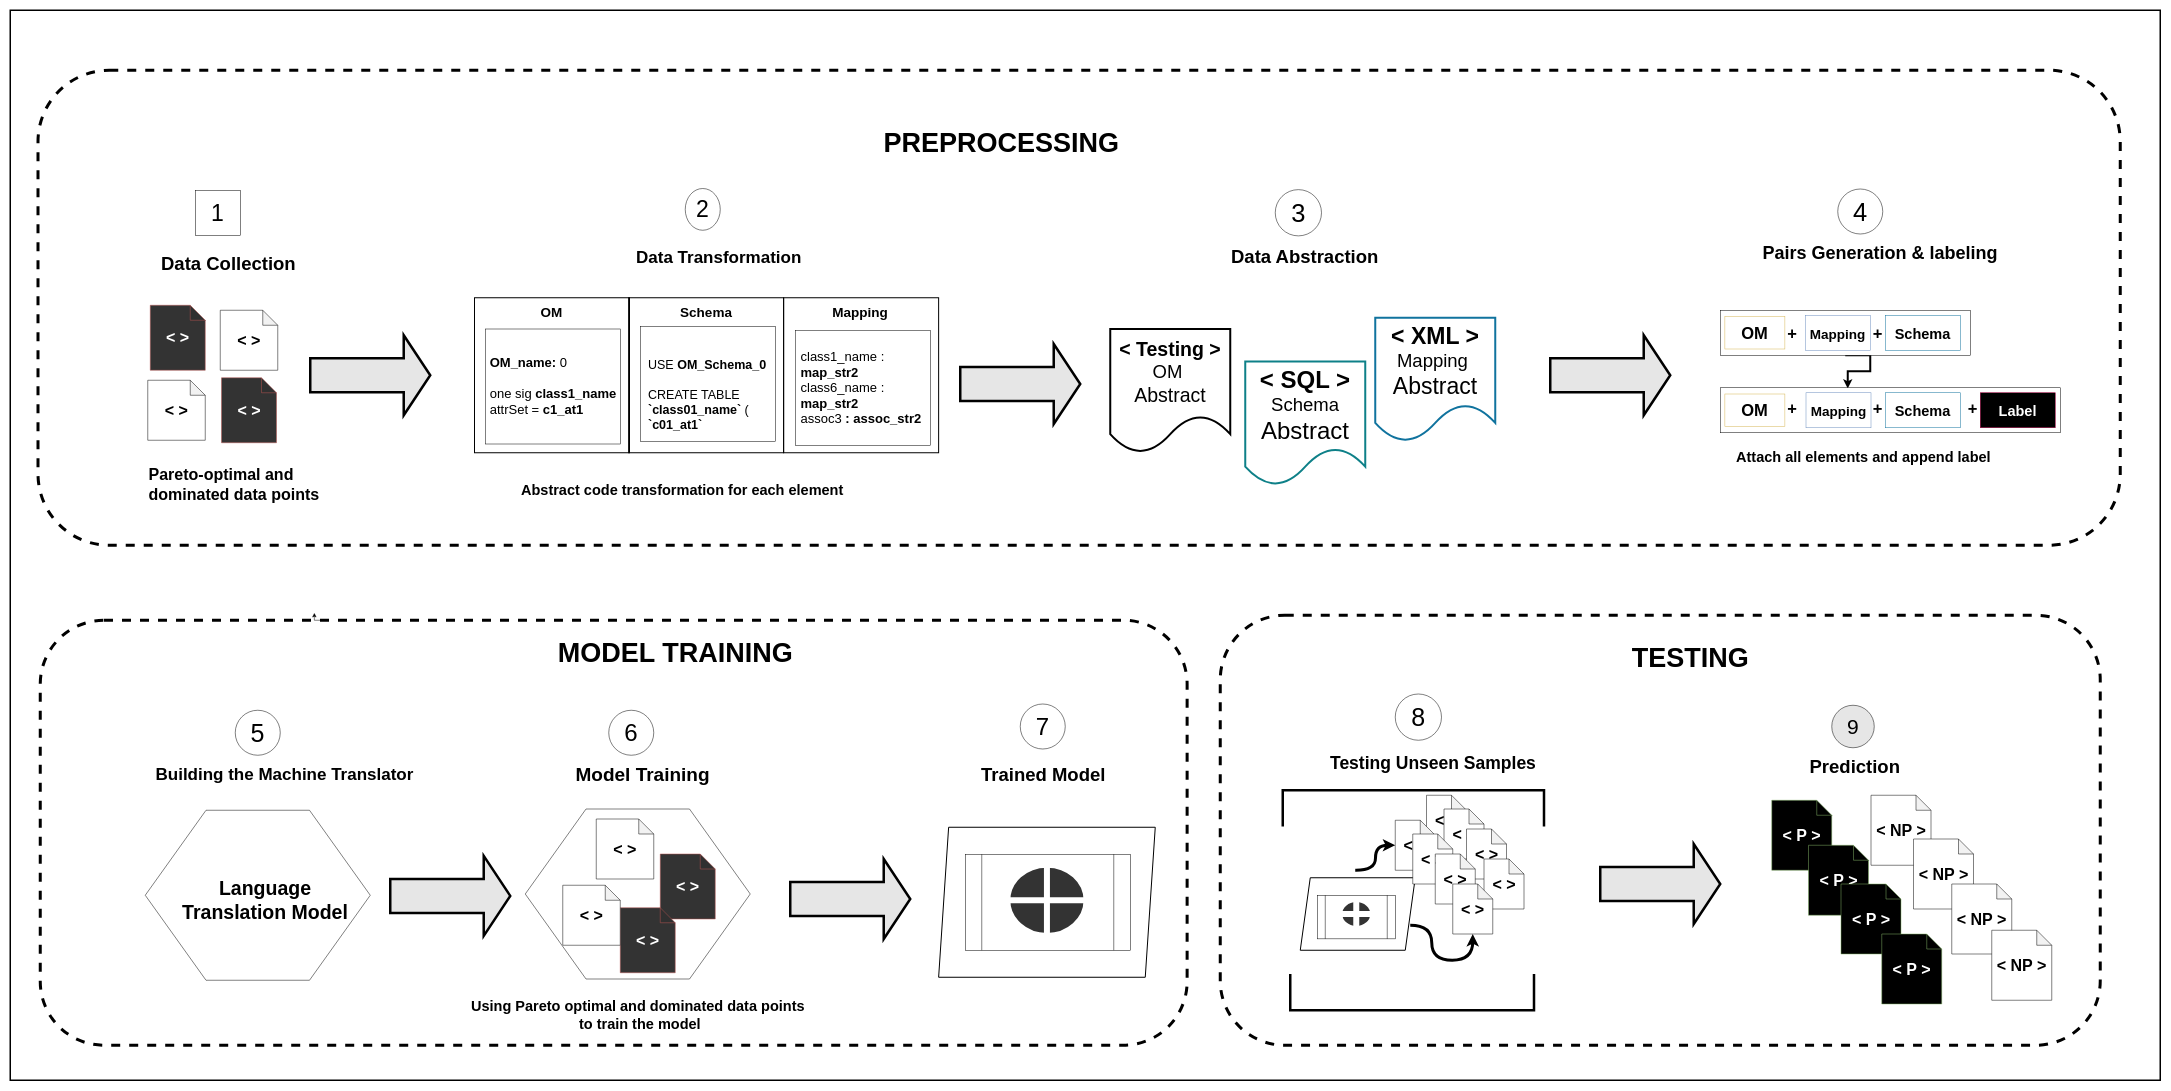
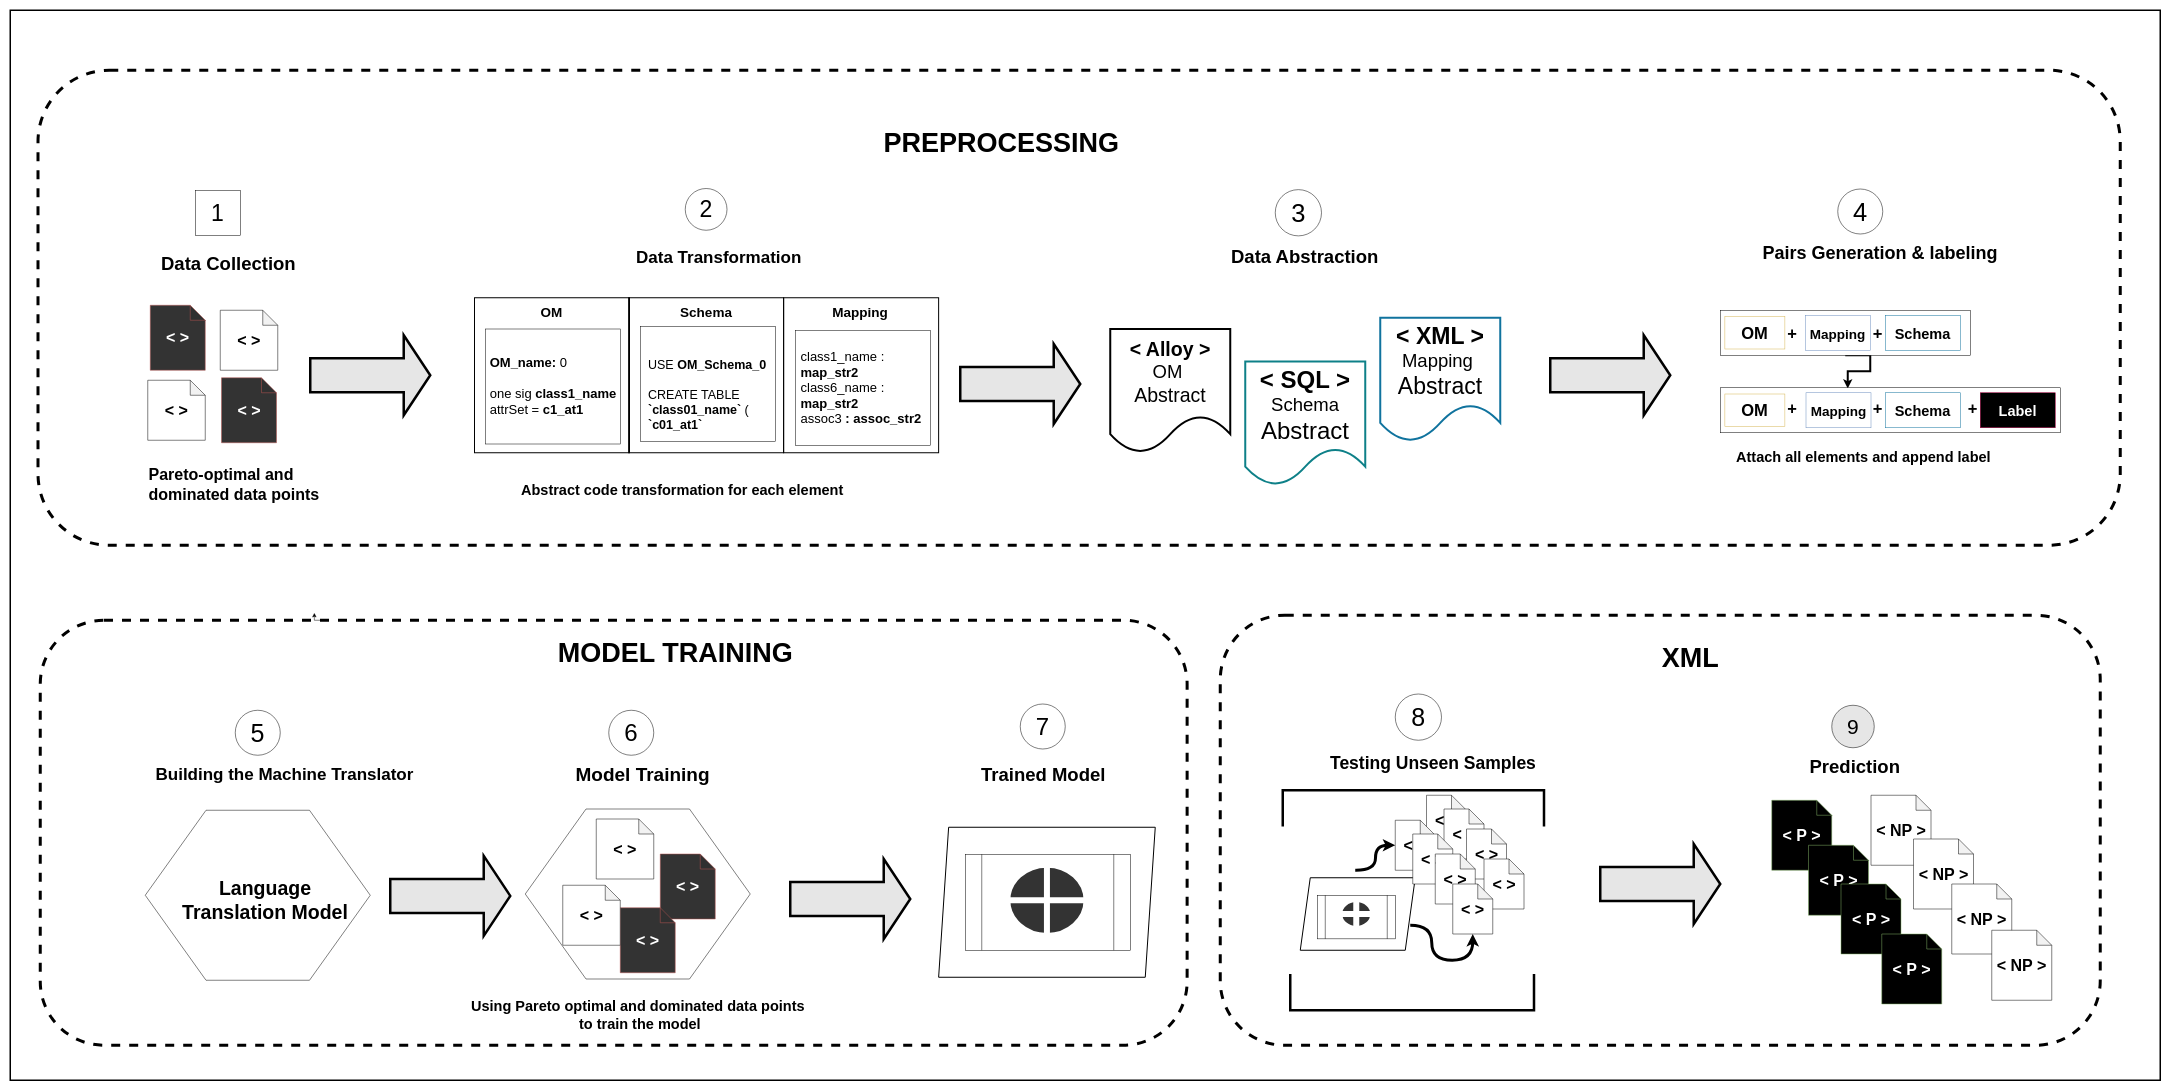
node "2": size 35x42 -> 42x42
node "< Testing >OM Abstract": label "< Testing >OM Abstract" -> "< Alloy >OM Abstract"
node "< XML >Mapping Abstract": moved (1435, 380) -> (1440, 380)
node "TESTING": label "TESTING" -> "XML"
